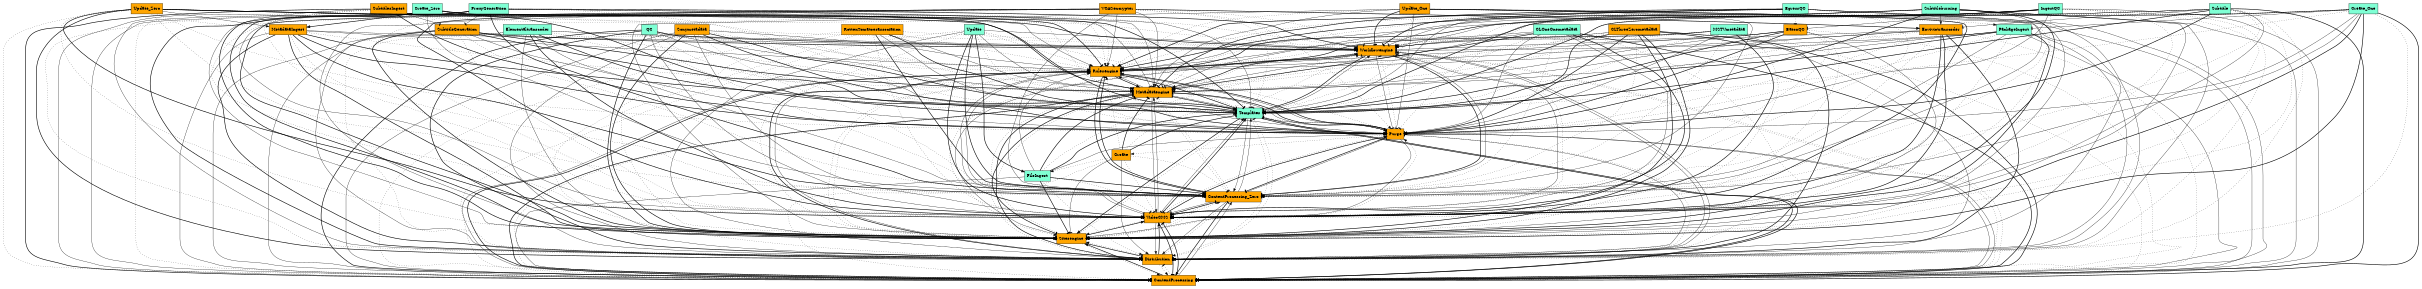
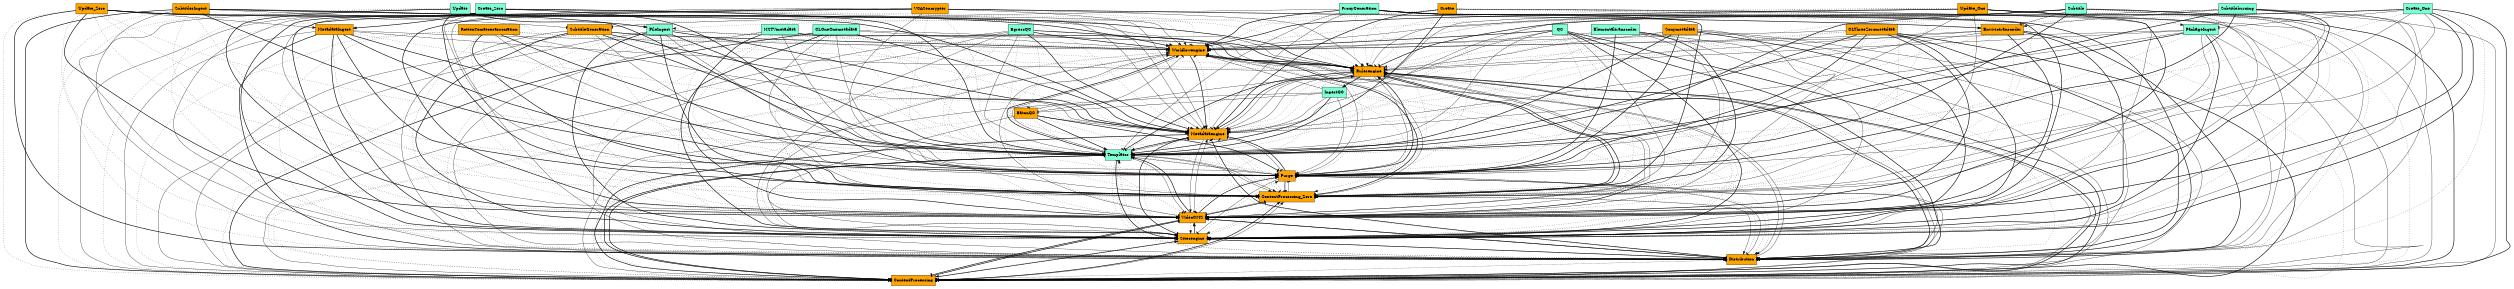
edge "IngestQC" -> "Rulesengine": reversed
edge "Purge" -> "Create": reversed
